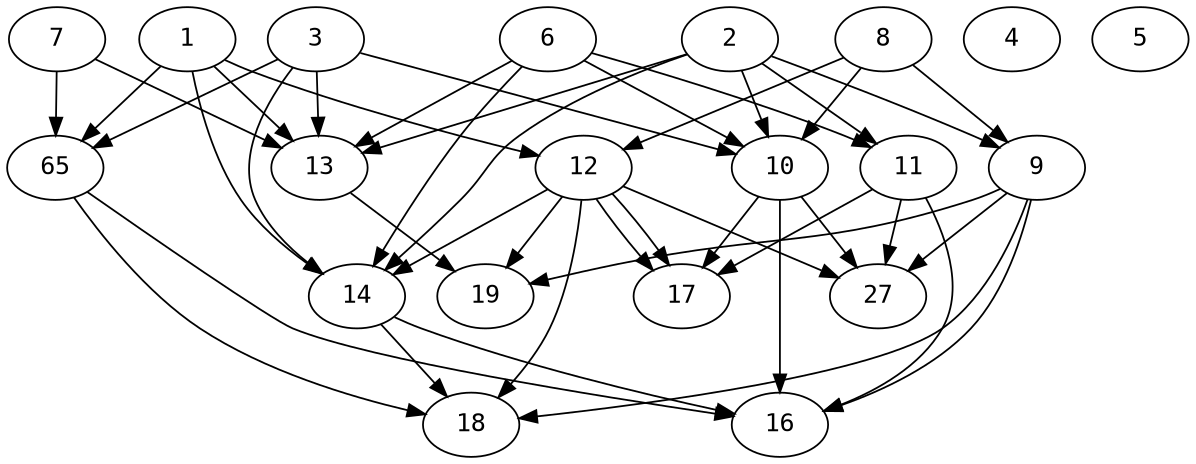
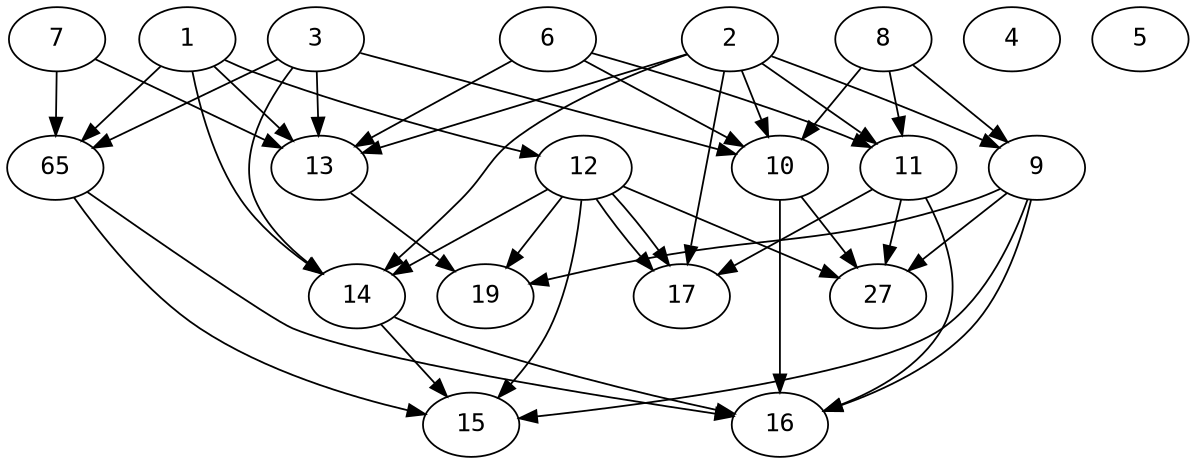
edge "8" -> "12": now "8" -> "11"
edge "6" -> "14": removed
edge "10" -> "17": now "2" -> "17"
node "18": label "18" -> "15"
